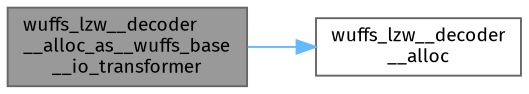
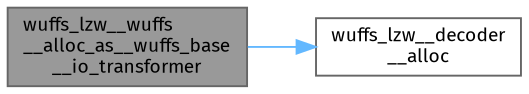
node "wuffs_lzw__decoder __alloc_as__wuffs_base __io_transformer": label "wuffs_lzw__decoder __alloc_as__wuffs_base __io_transformer" -> "wuffs_lzw__wuffs __alloc_as__wuffs_base __io_transformer"
